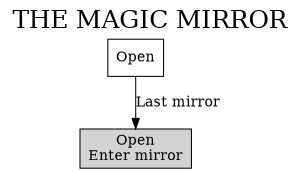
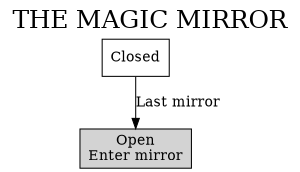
node "Open": label "Open" -> "Closed"
